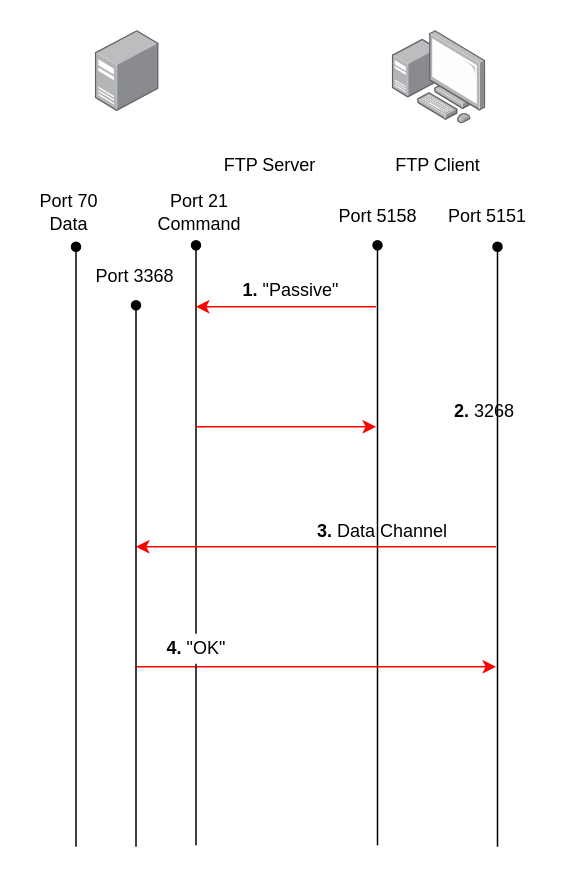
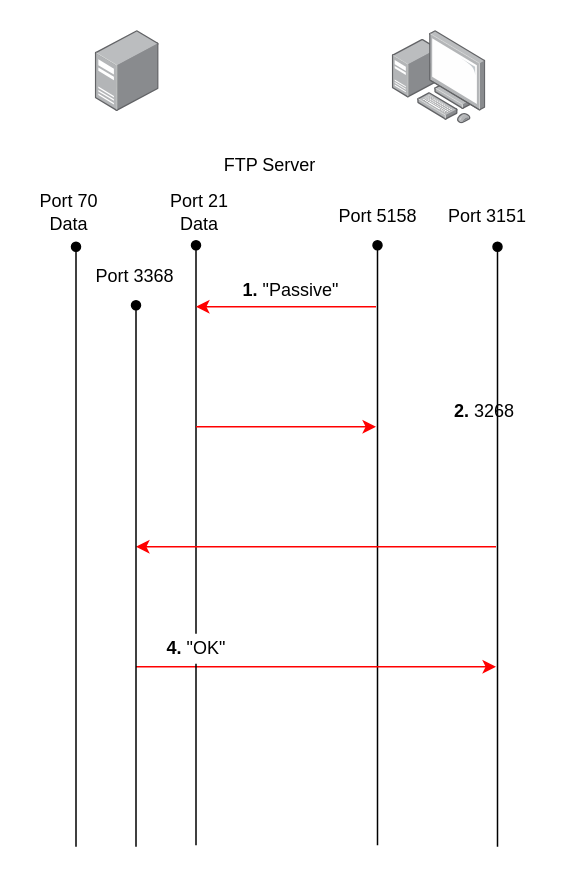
node "FTP Client": removed
node "Port 21 Command": label "Port 21 Command" -> "Port 21 Data"
node "Port 5151": label "Port 5151" -> "Port 3151"
node "3. Data Channel": removed
